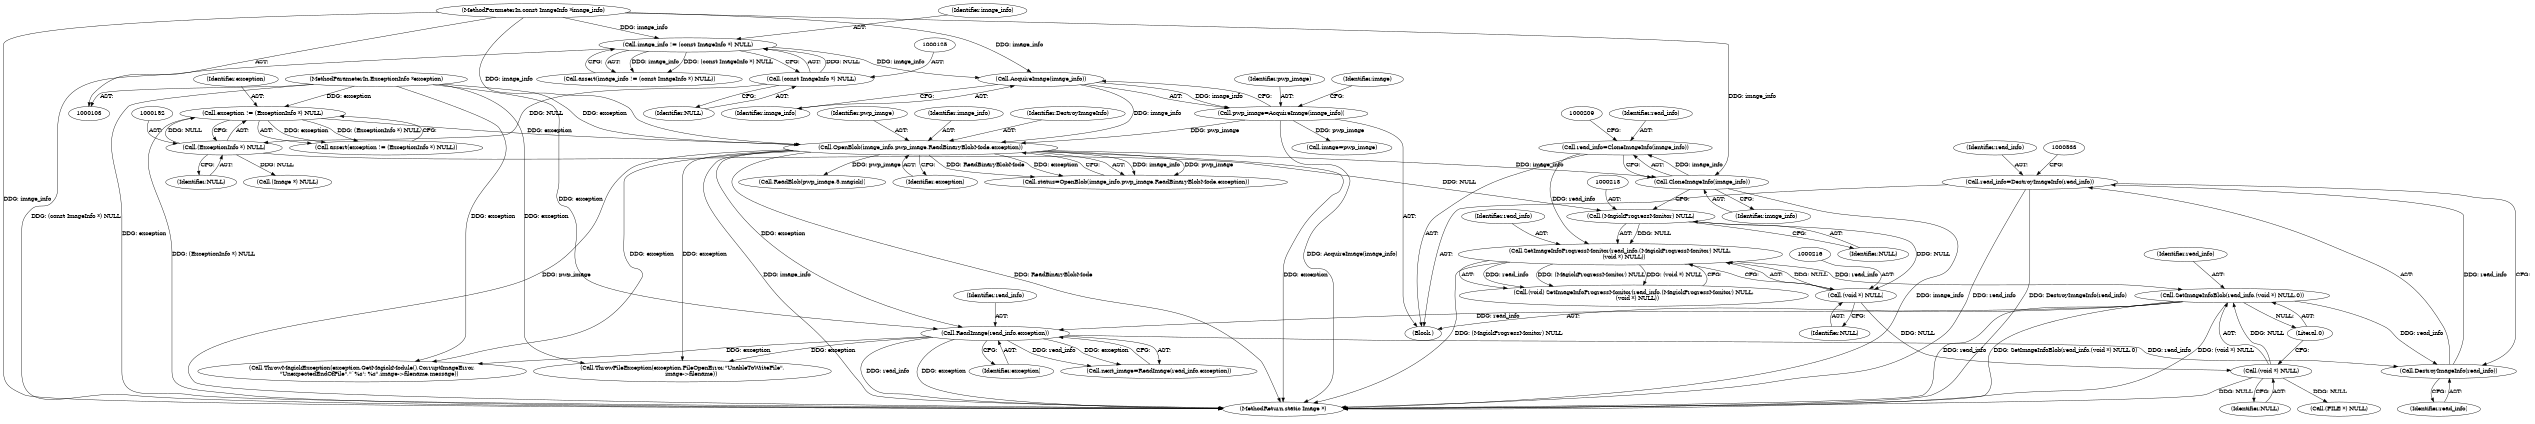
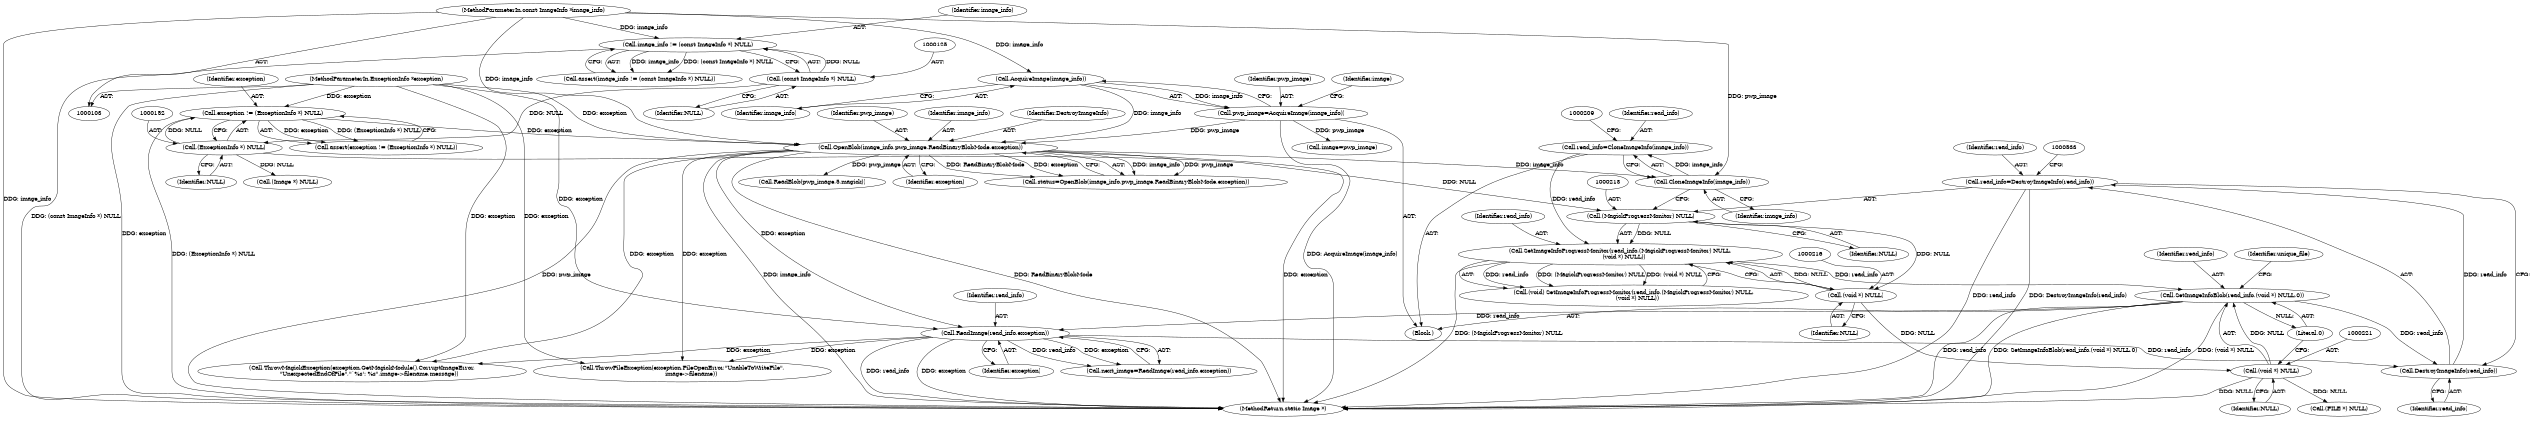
edge "(Call,image_info != (const ImageInfo *) NULL)" -> "(Call,AcquireImage(image_info))": removed, label "DDG: image_info"
edge "(MethodParameterIn,const ImageInfo *image_info)" -> "(Call,CloneImageInfo(image_info))": label "DDG: image_info" -> "DDG: pwp_image"
edge "(Call,read_info=DestroyImageInfo(read_info))" -> "(Block,)": now "(Call,read_info=DestroyImageInfo(read_info))" -> "(Call,(MagickProgressMonitor) NULL)"
node "(Identifier,unique_file)": added
node "1000221": added
edge "(Call,CloneImageInfo(image_info))" -> "(MethodReturn,static Image *)": removed, label "DDG: image_info"
